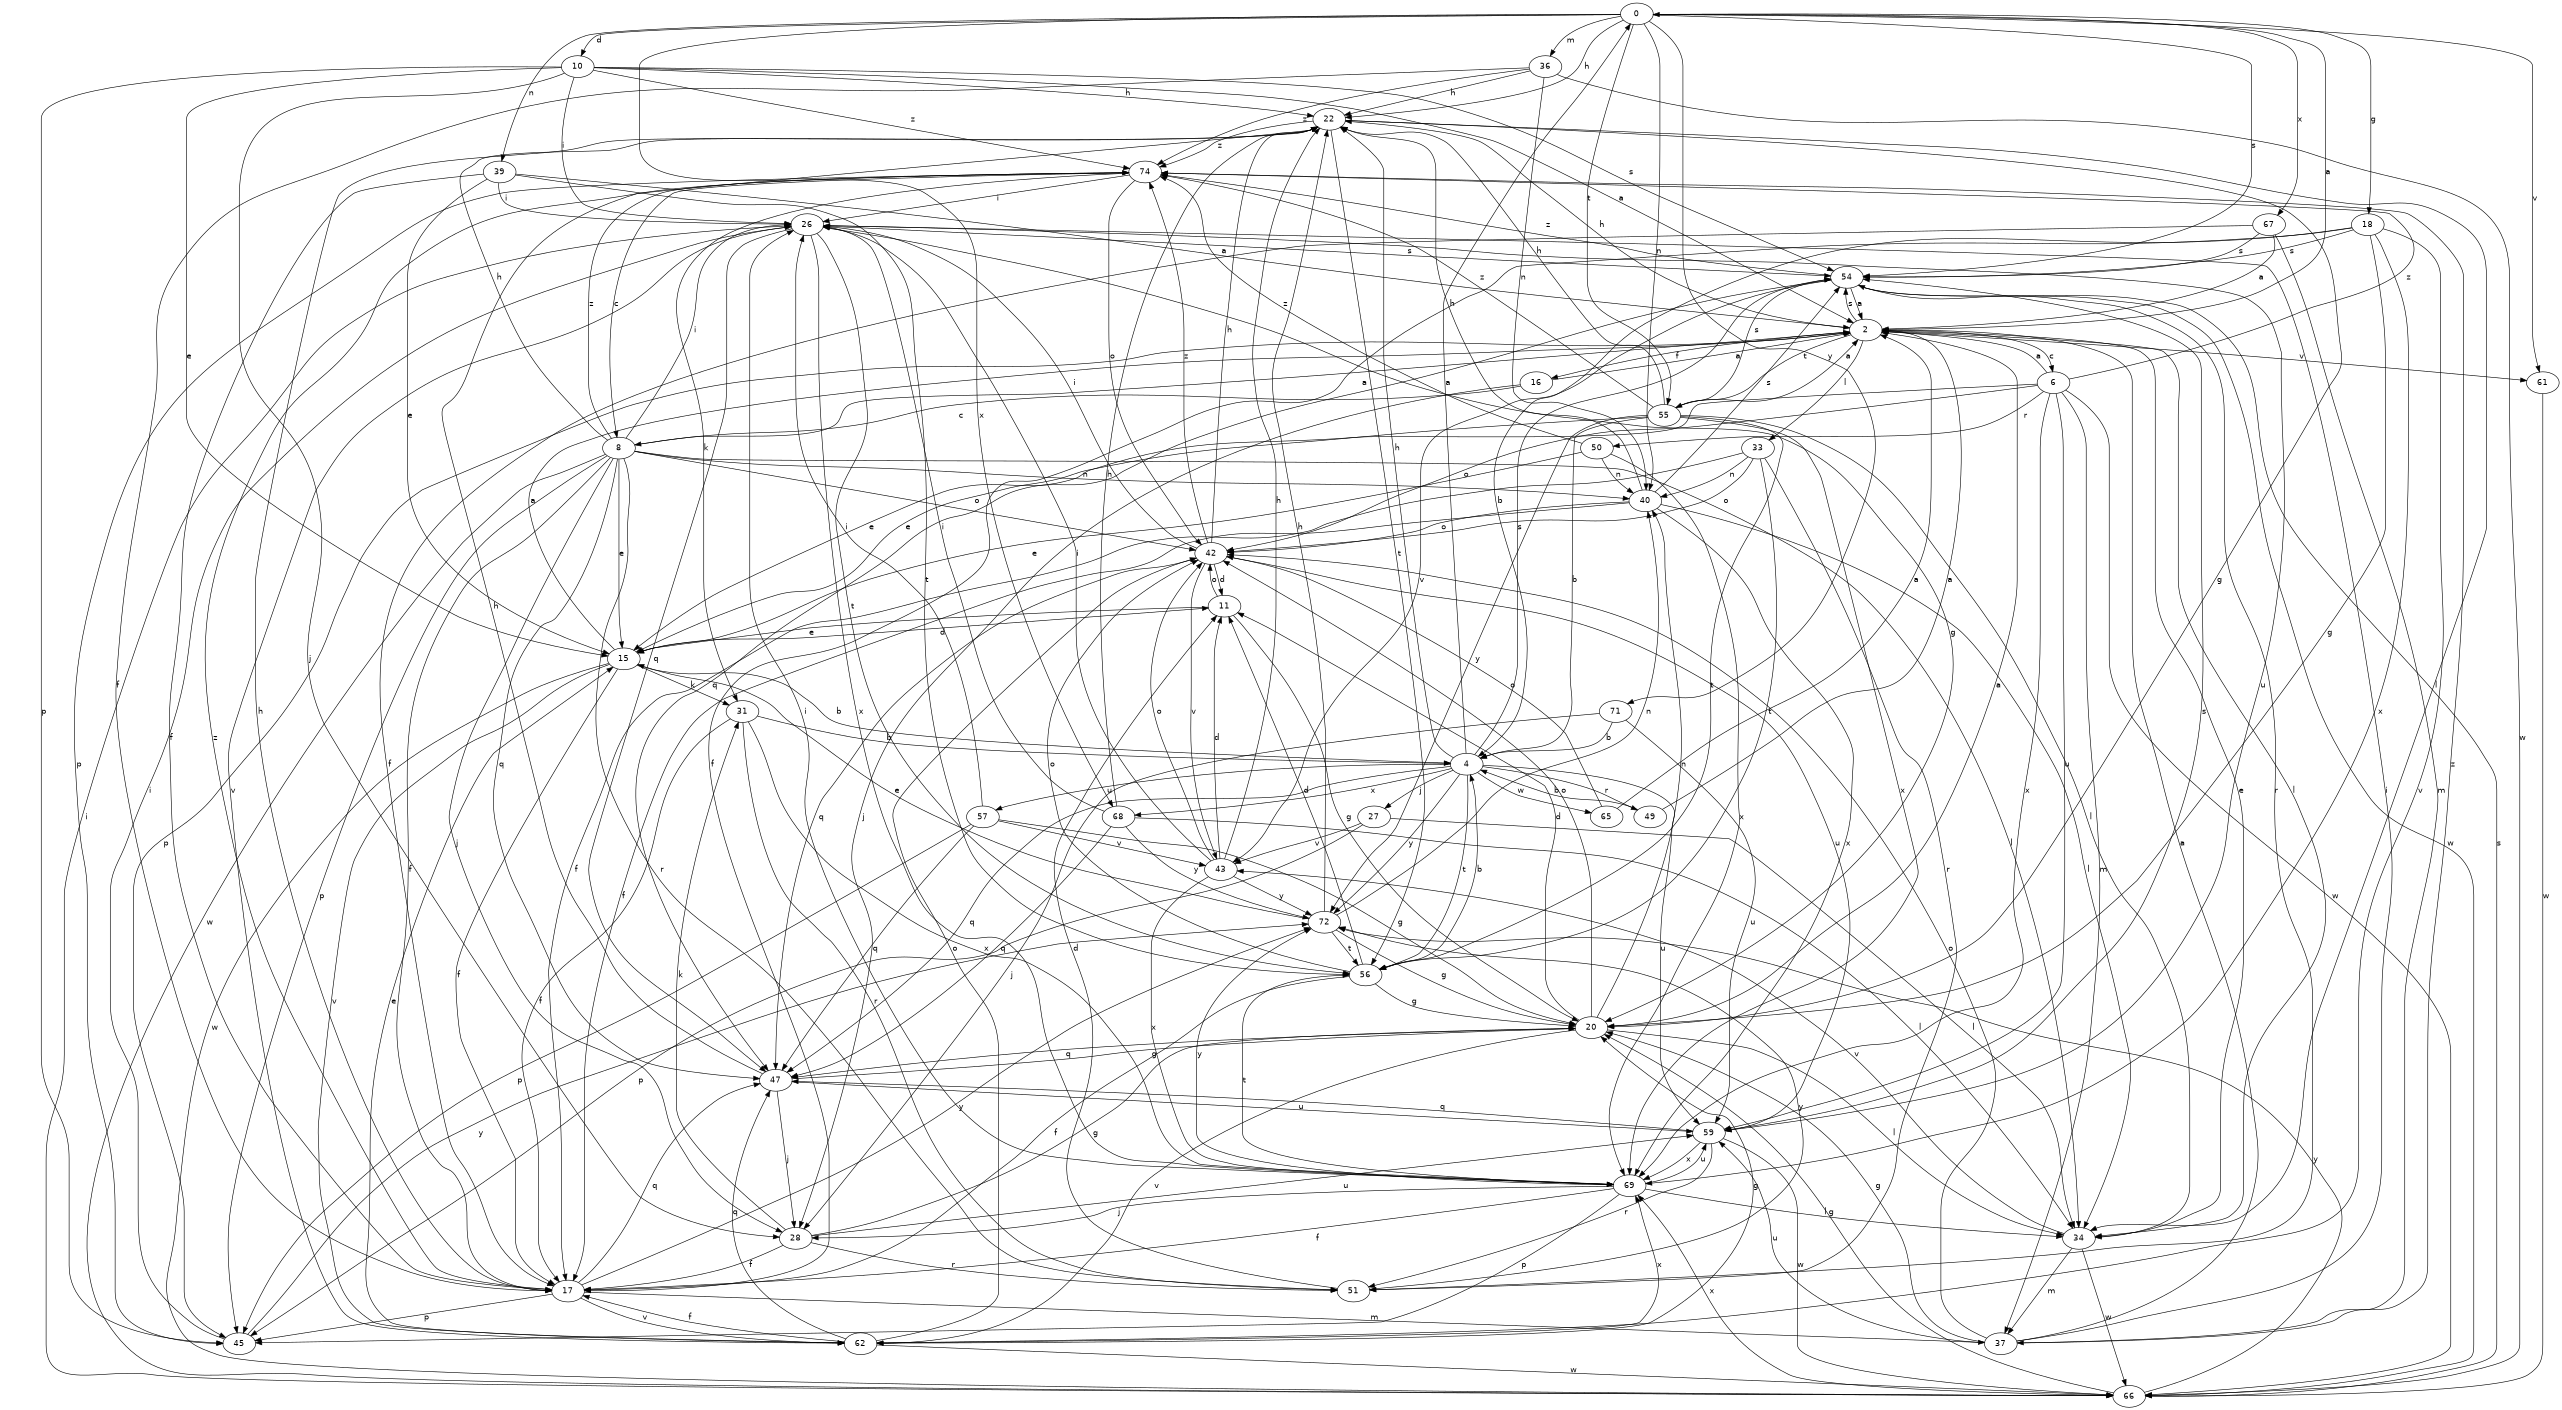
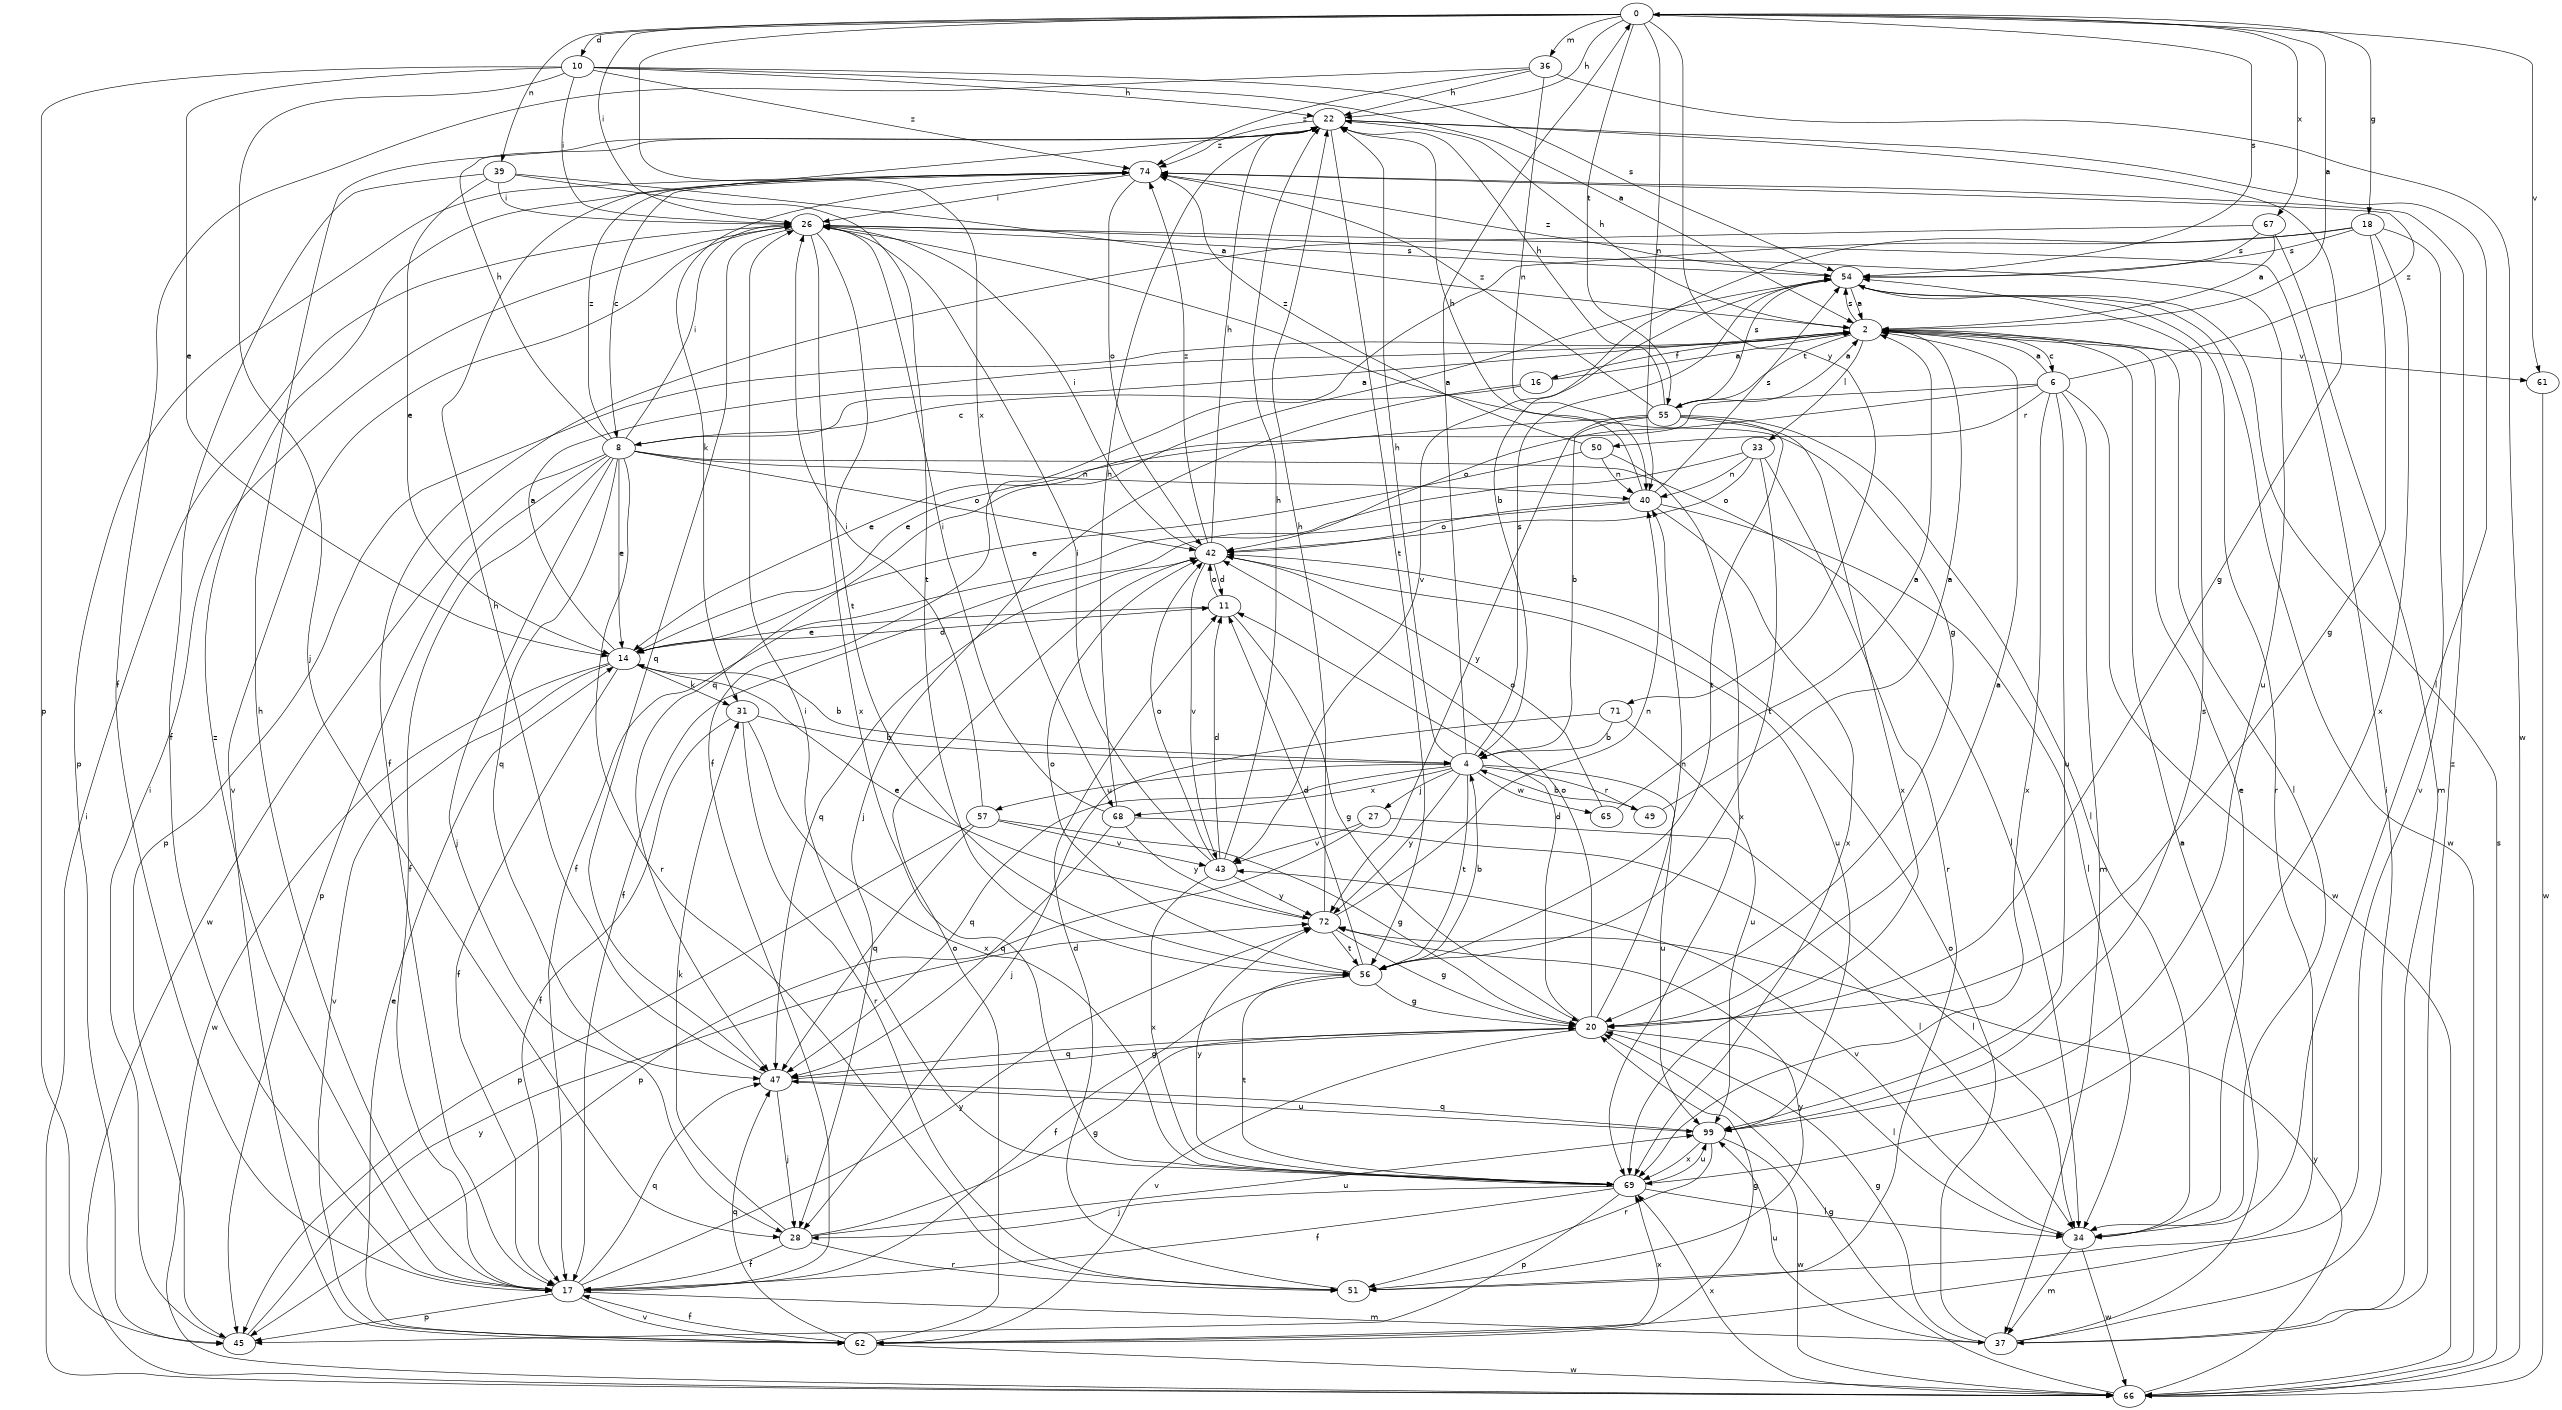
edge "0" -> "26": added, label "i"
node "15": label "15" -> "14"
node "59": label "59" -> "99"
